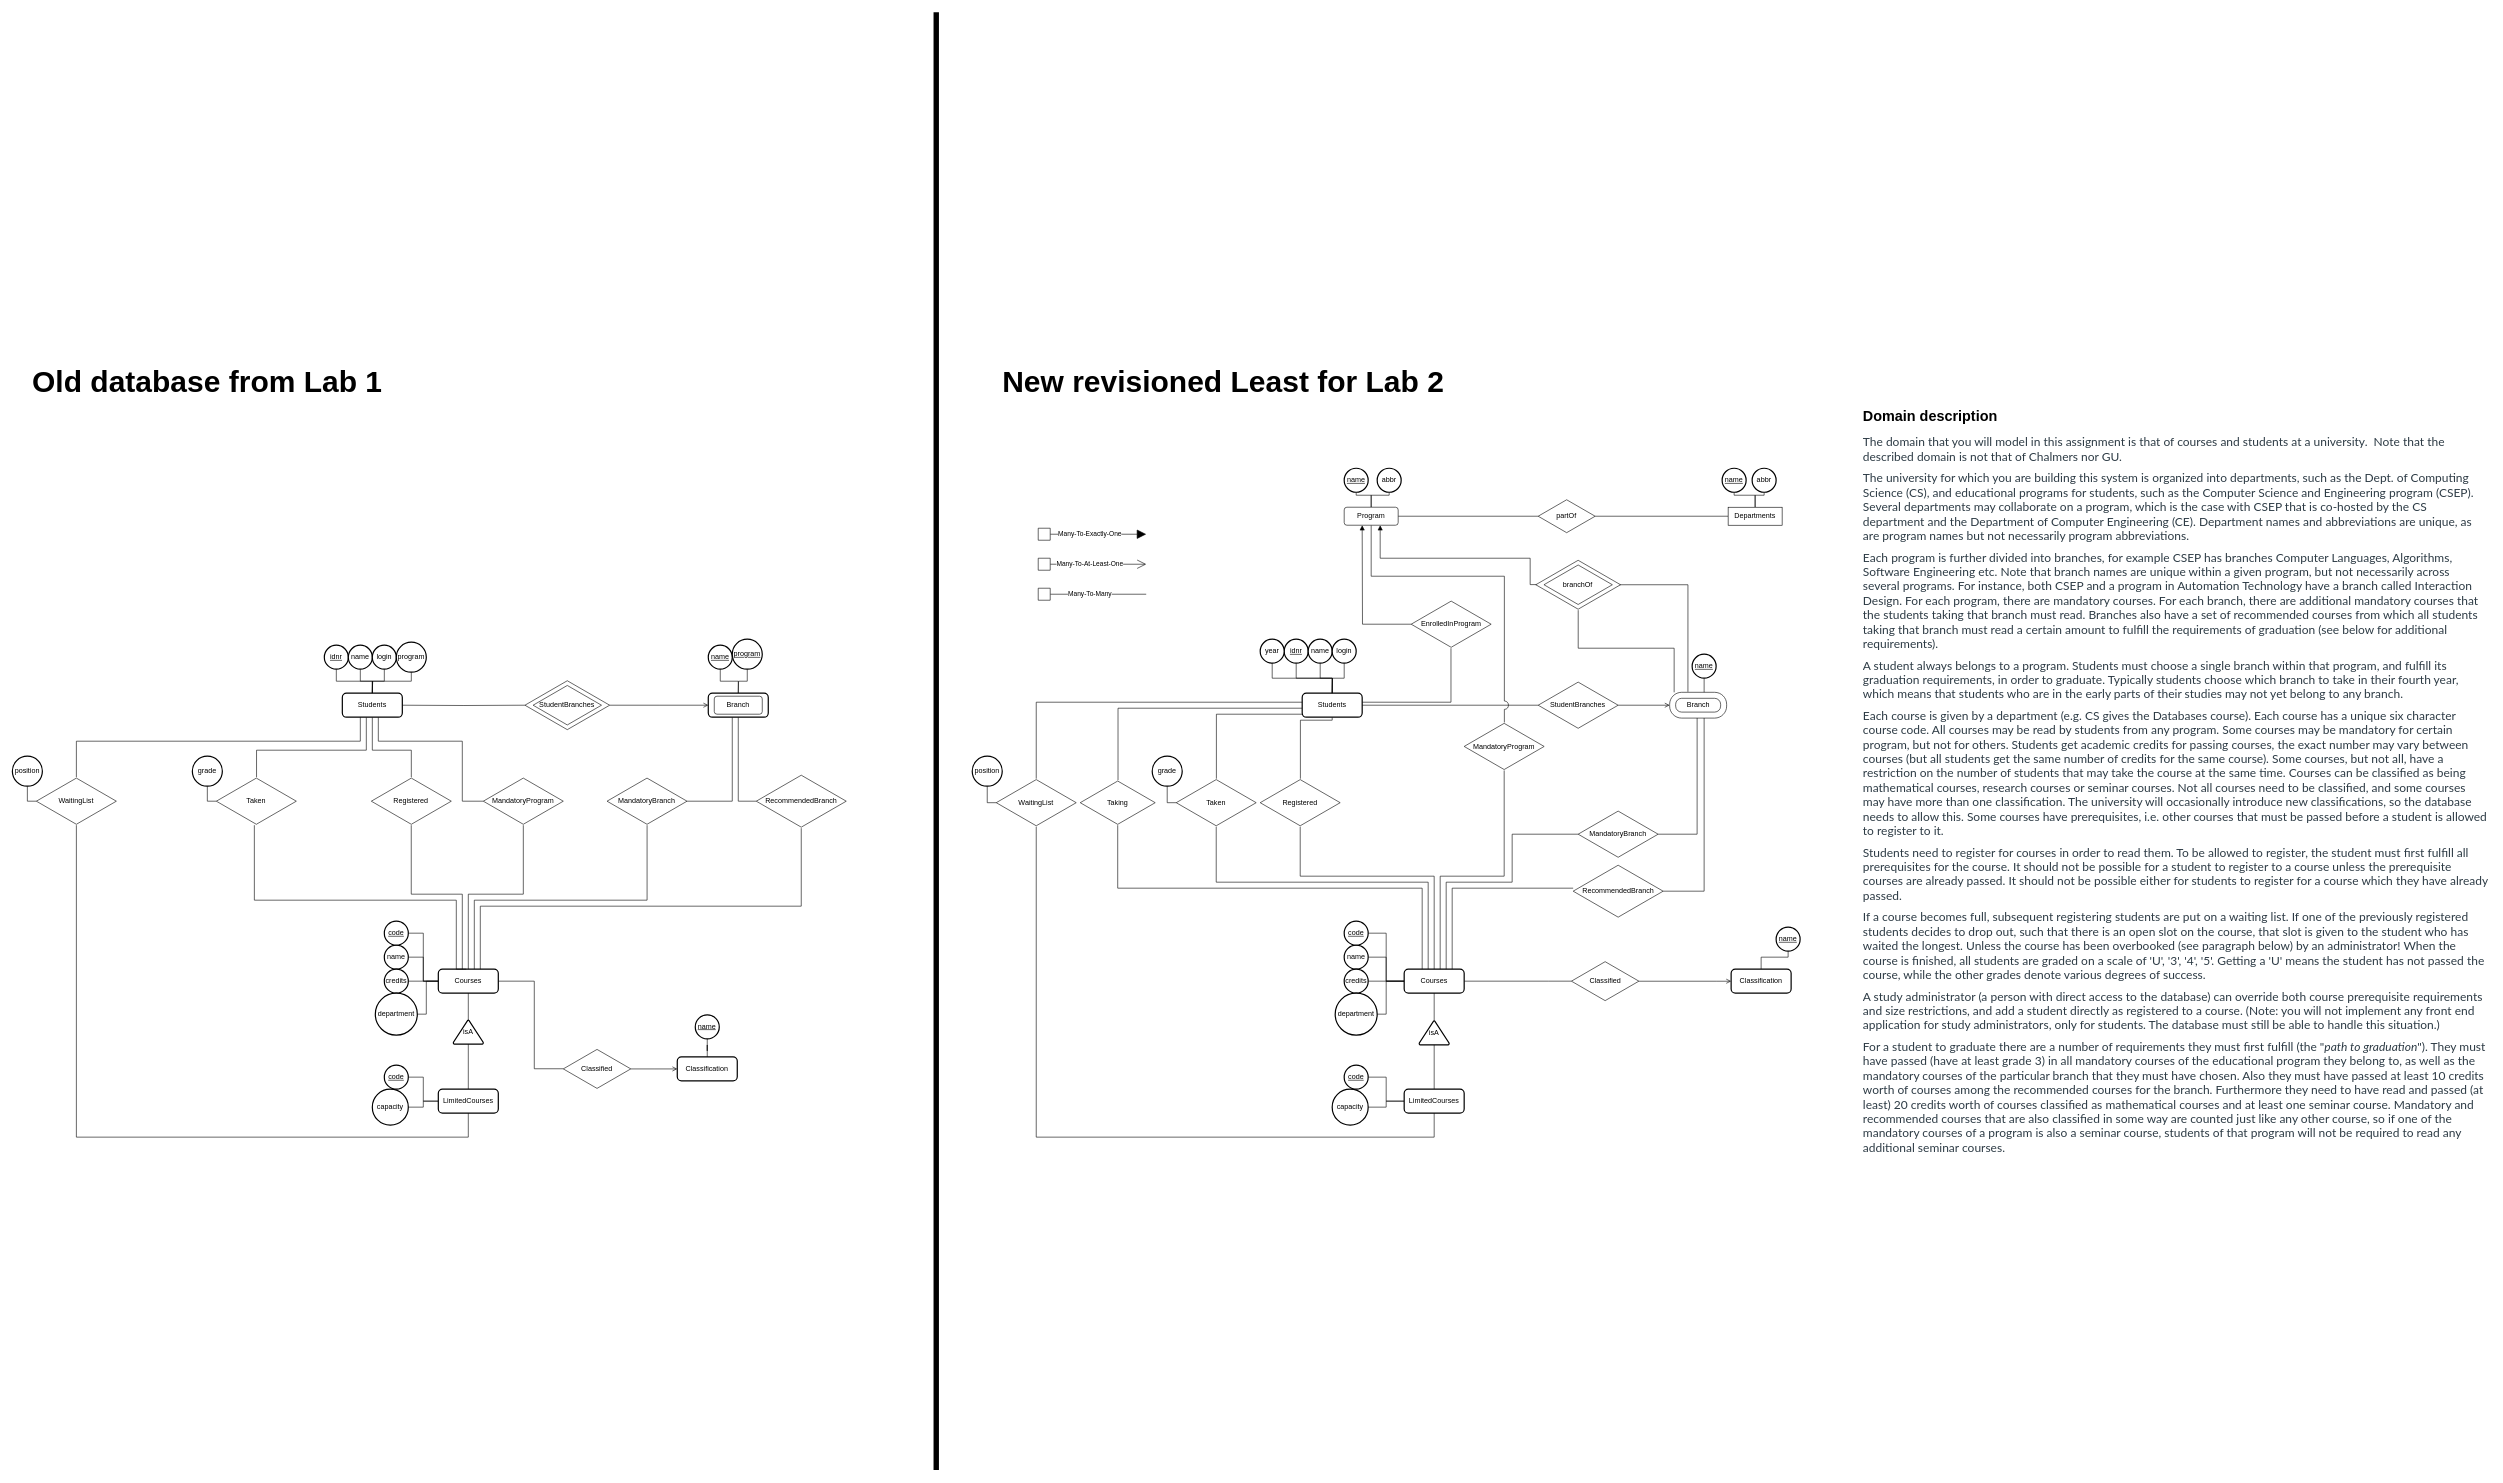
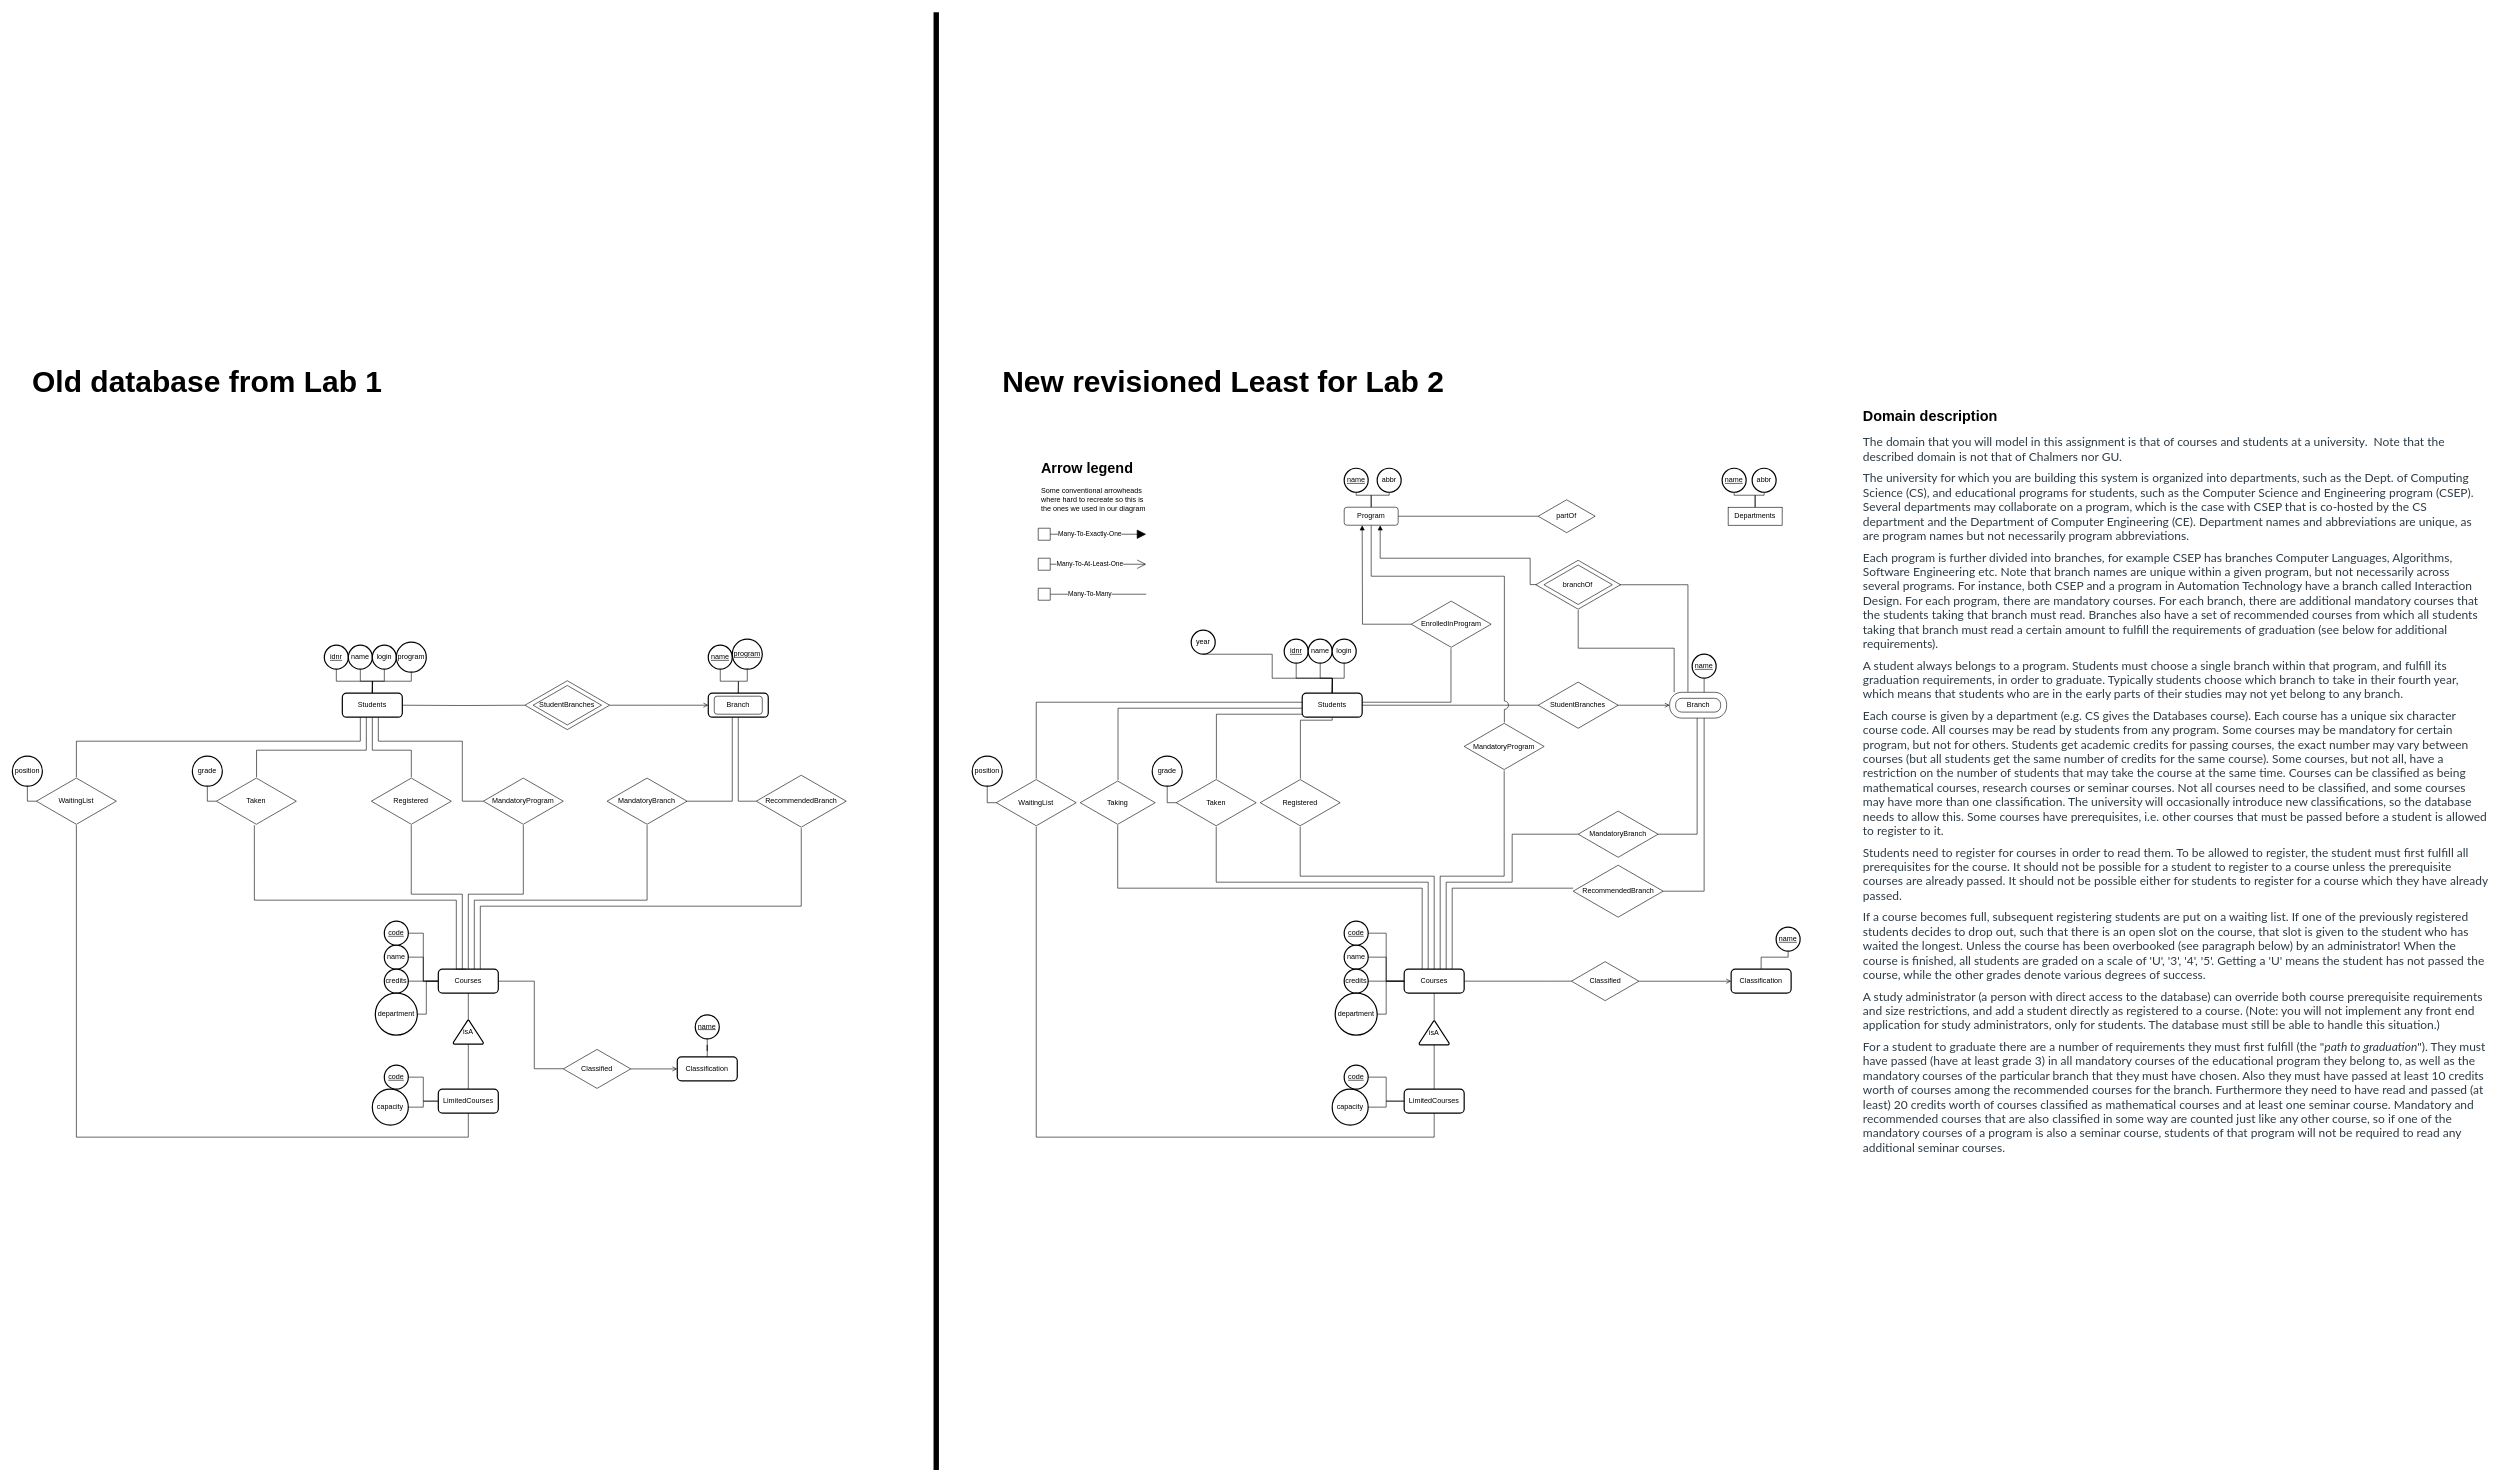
node "Arrow legendSome conventional arrowheads where hard to recreate so this is the ones we used in our diagram": added
edge "partOf" -- "Departments": removed
node "year": moved (1272, 651) -> (1203, 642)
